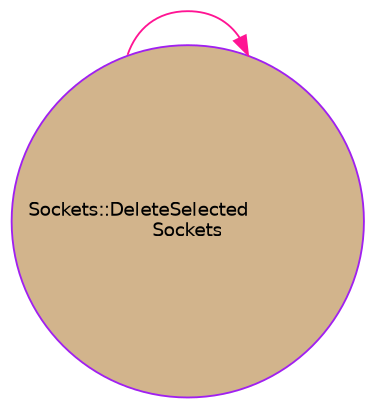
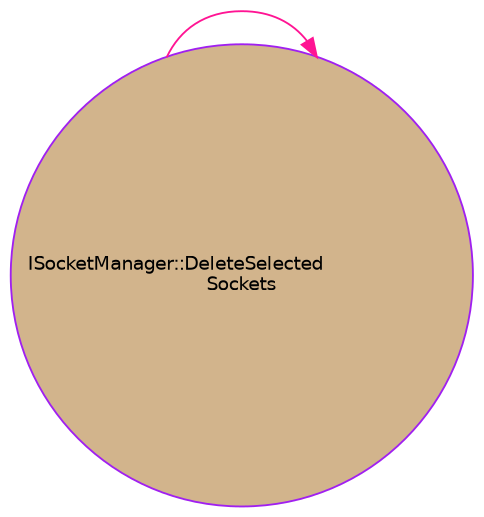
node "Sockets::DeleteSelected Sockets": label "Sockets::DeleteSelected Sockets" -> "ISocketManager::DeleteSelected Sockets"
